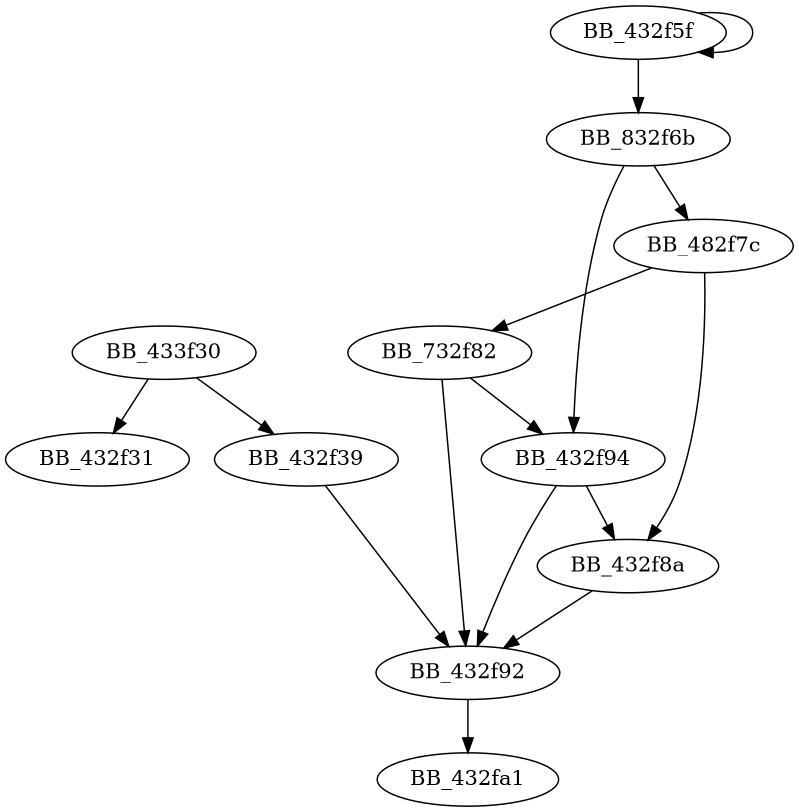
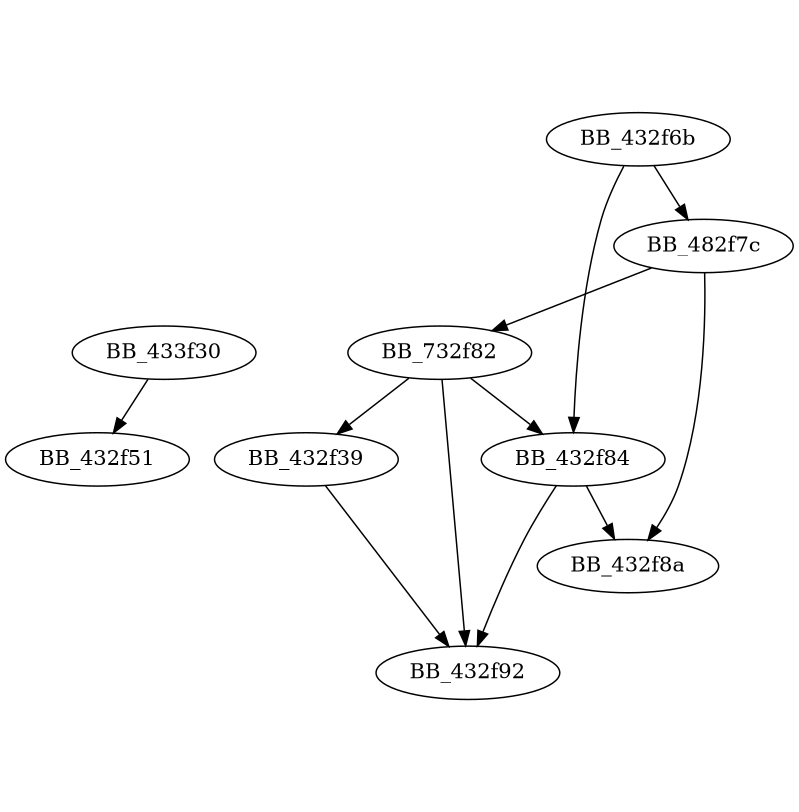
node "BB_432f5f": removed
node "BB_832f6b": label "BB_832f6b" -> "BB_432f6b"
edge "BB_433f30" -> "BB_432f39": now "BB_732f82" -> "BB_432f39"
node "BB_432f31": label "BB_432f31" -> "BB_432f51"
node "BB_432f94": label "BB_432f94" -> "BB_432f84"
edge "BB_432f8a" -> "BB_432f92": removed
node "BB_432fa1": removed
